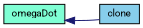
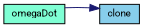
edge "clone" -> "omegaDot": reversed
